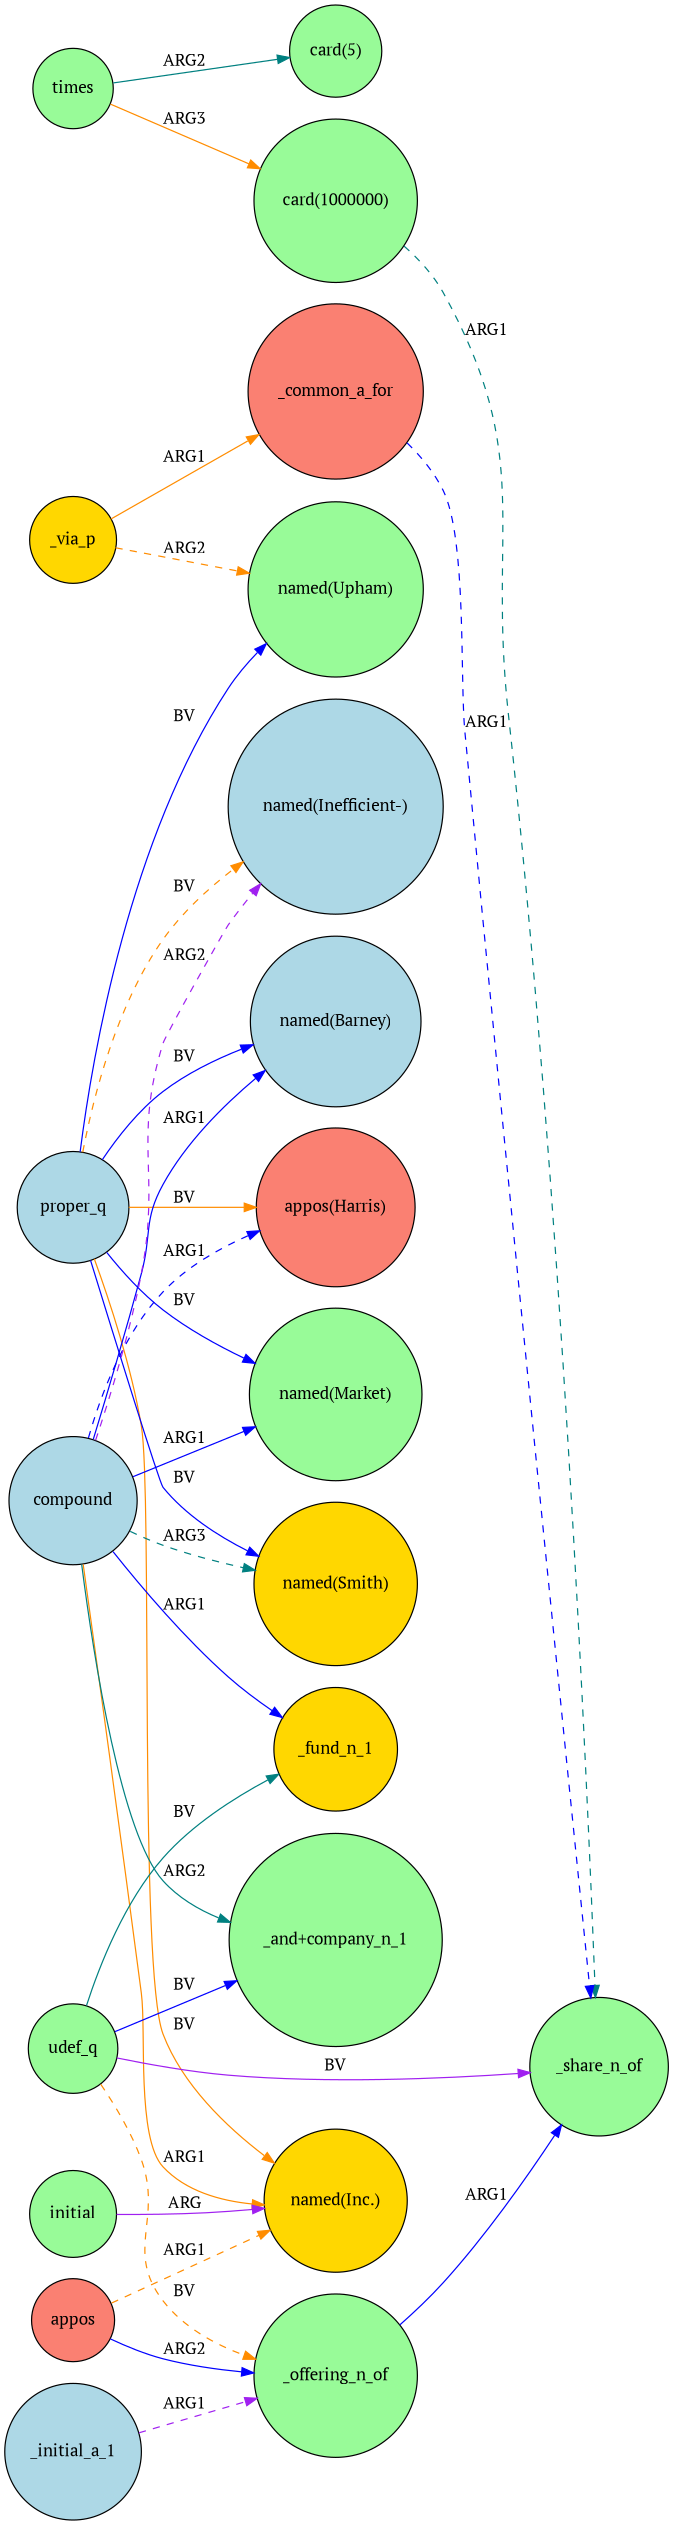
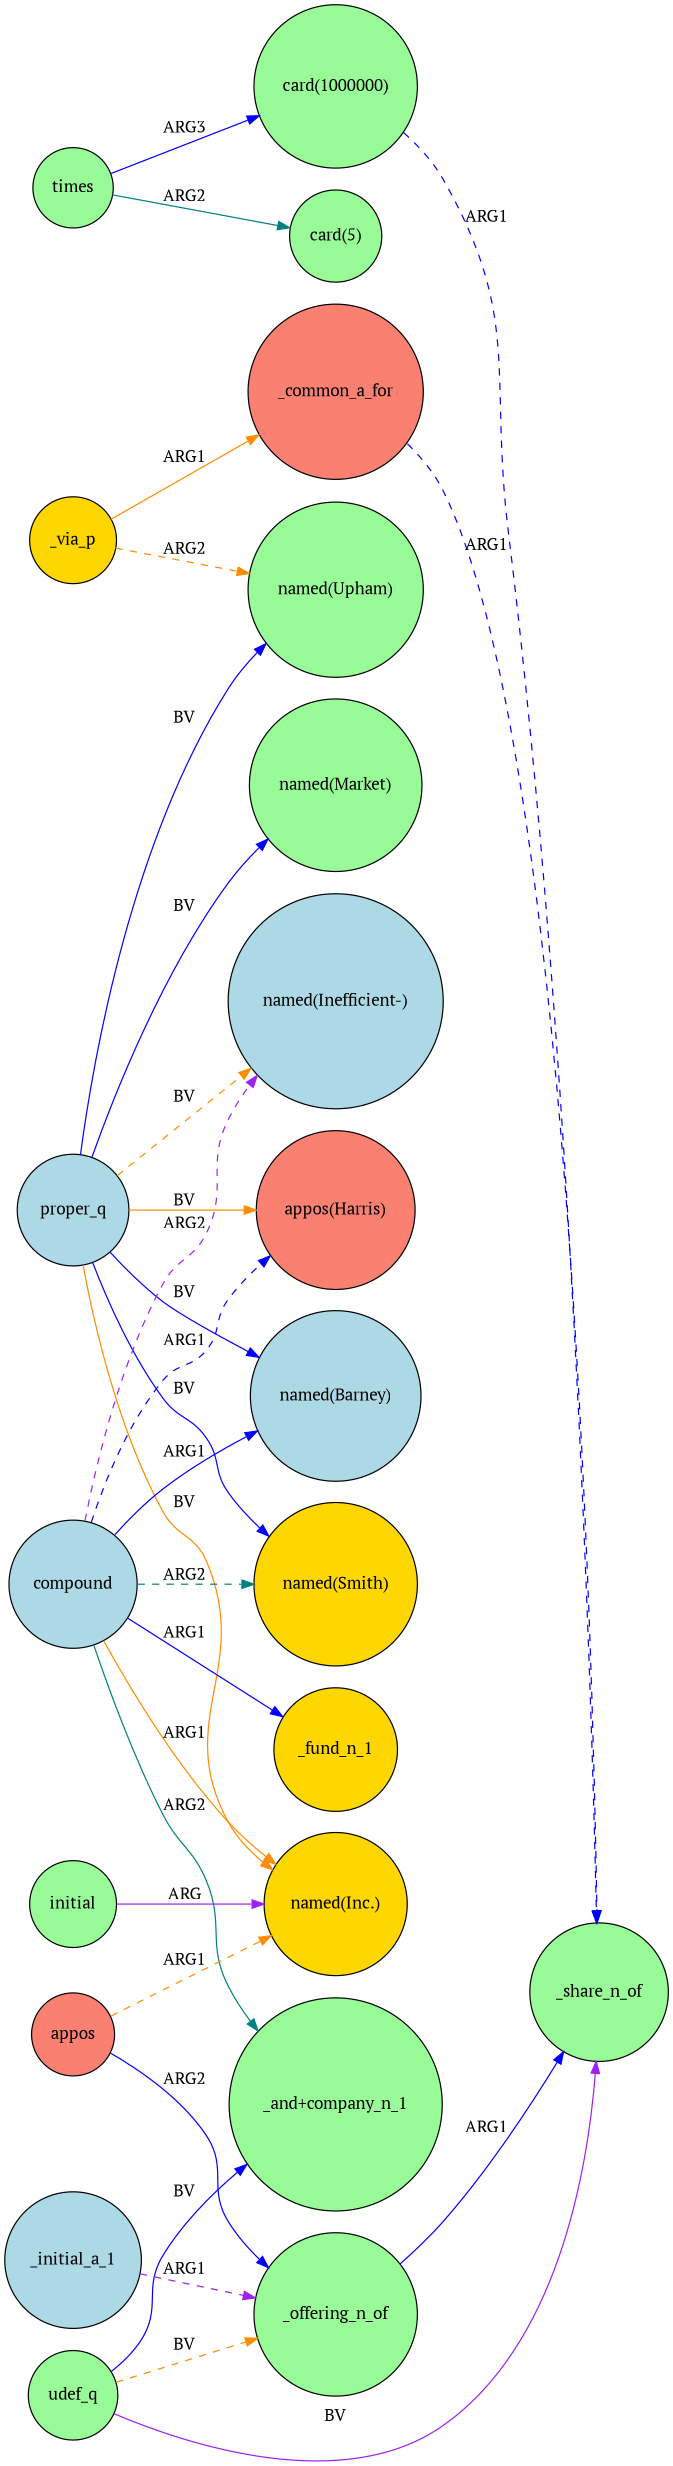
edge "times" -> "card(1000000)": color darkorange -> blue
edge "card(1000000)" -> "_share_n_of": color teal -> blue
edge "compound" -> "named(Market)": removed, label "ARG1"
edge "compound" -> "named(Smith)": label "ARG3" -> "ARG2"
edge "udef_q" -> "_fund_n_1": removed, label "BV"
